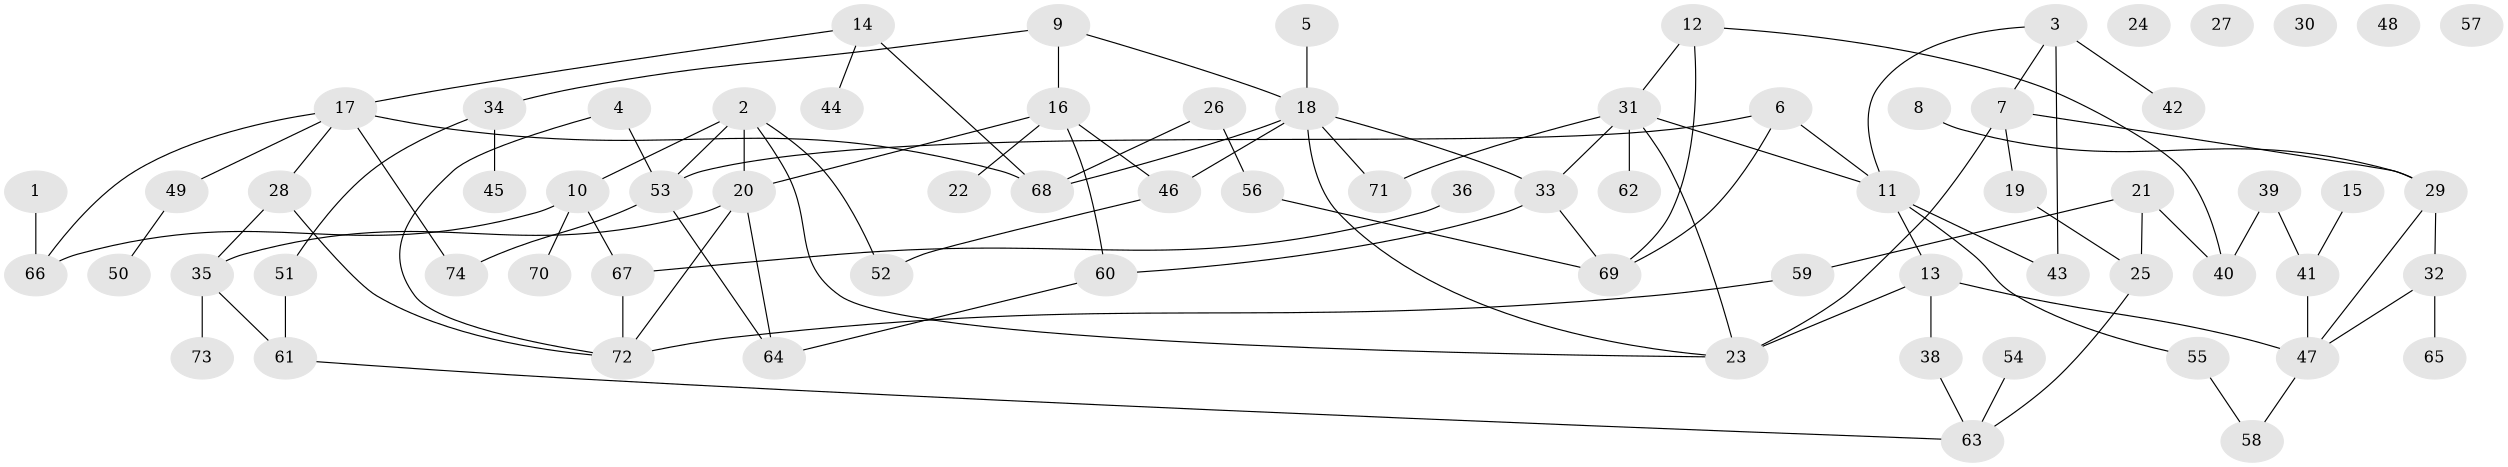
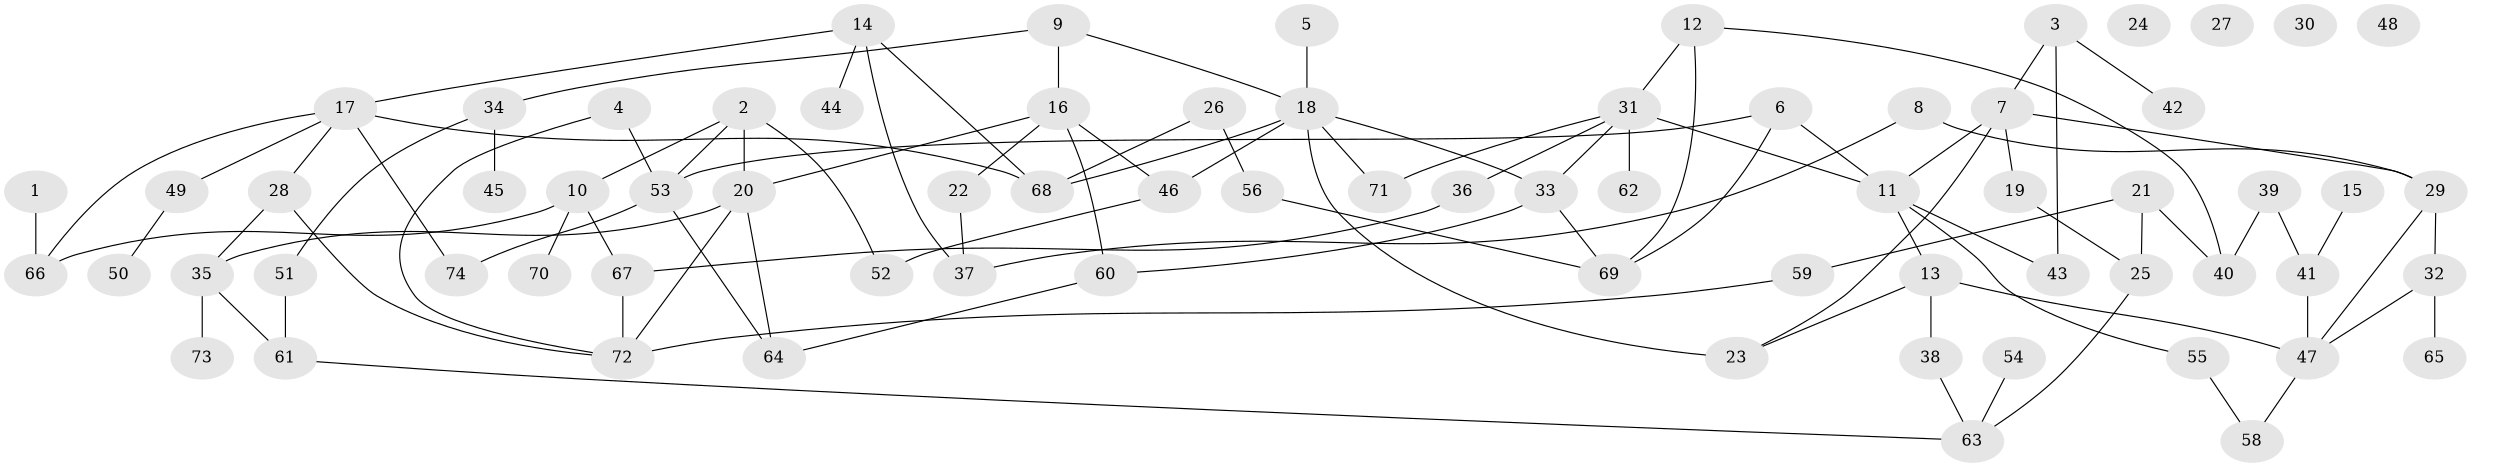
node "57": removed
edge "3" -- "11": now "7" -- "11"
edge "31" -- "23": now "31" -- "36"
node "37": added
edge "2" -- "23": removed
